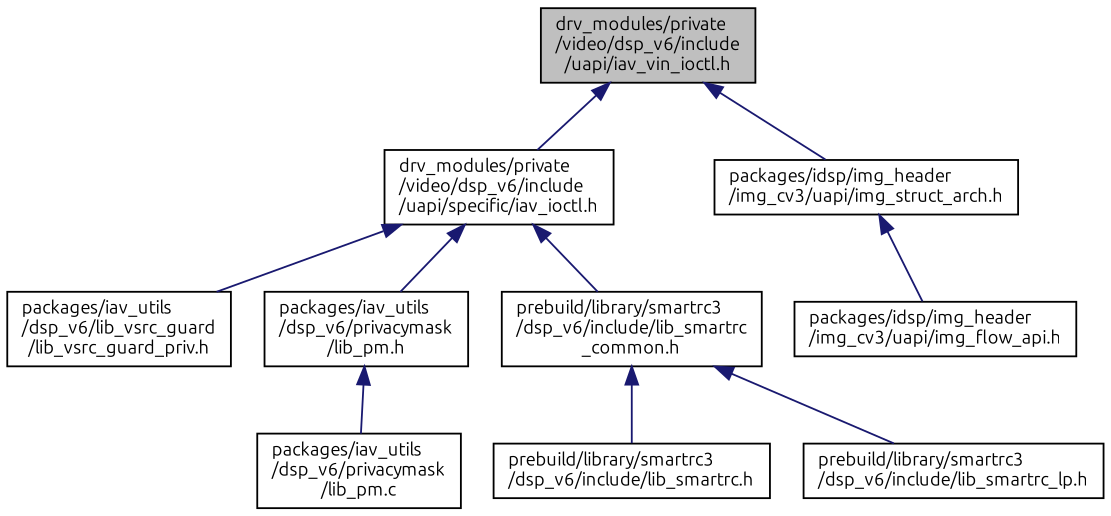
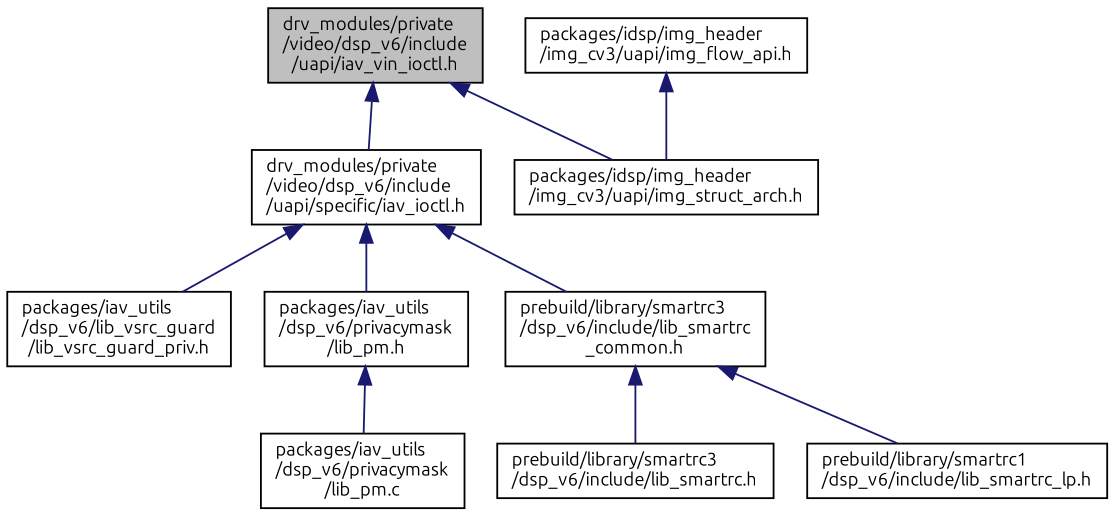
edge "packages/idsp/img_header /img_cv3/uapi/img_flow_api.h" -> "packages/idsp/img_header /img_cv3/uapi/img_struct_arch.h": reversed
node "prebuild/library/smartrc3 /dsp_v6/include/lib_smartrc_lp.h": label "prebuild/library/smartrc3 /dsp_v6/include/lib_smartrc_lp.h" -> "prebuild/library/smartrc1 /dsp_v6/include/lib_smartrc_lp.h"
